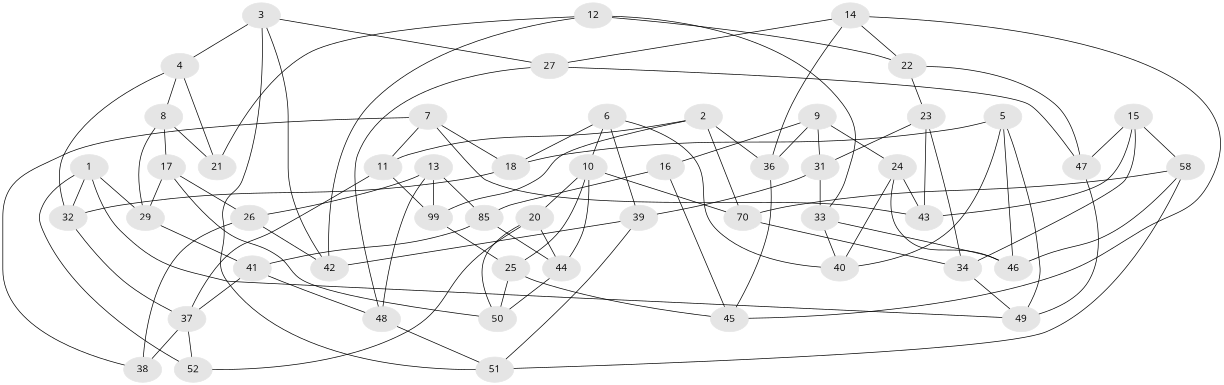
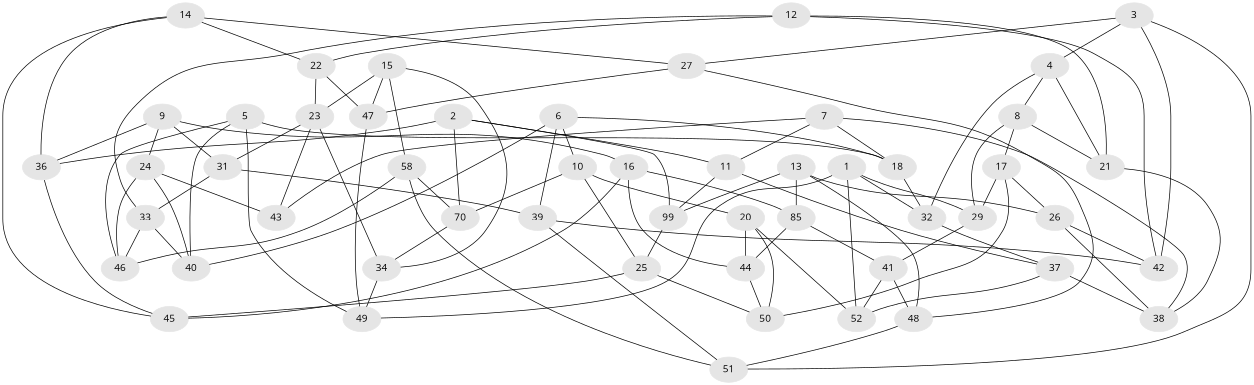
edge "15" -- "43": now "15" -- "23"
edge "10" -- "44": now "16" -- "44"
edge "21" -- "38": added
edge "41" -- "37": now "41" -- "52"
